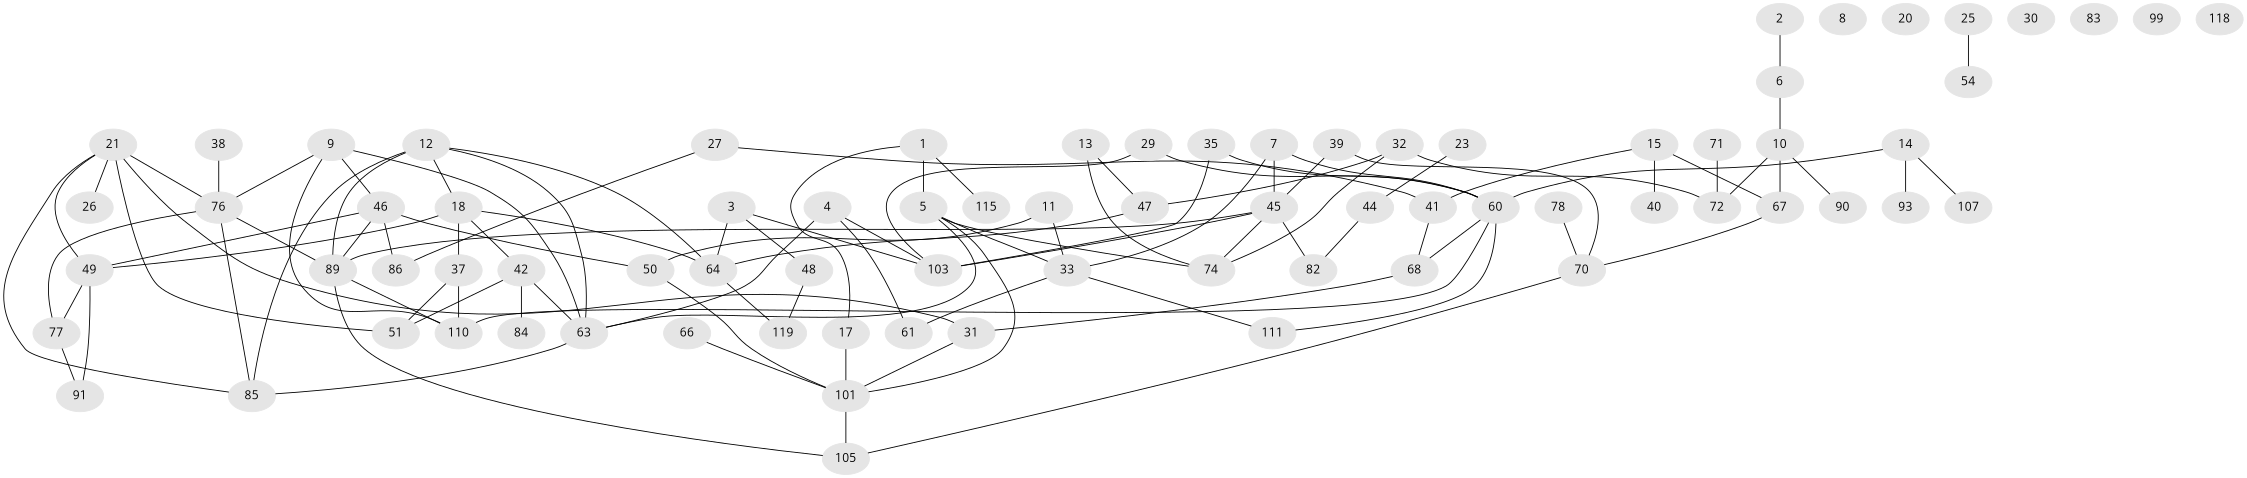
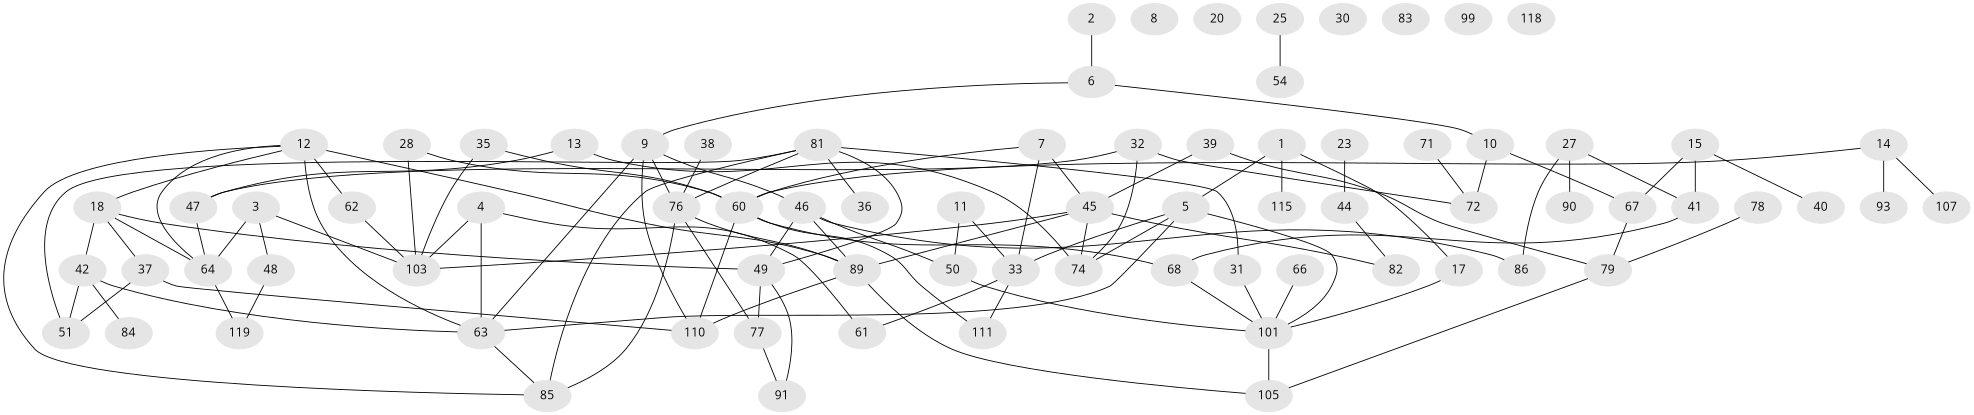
edge "6" -- "9": added
node "21": label "21" -> "81"
node "29": label "29" -> "28"
edge "10" -- "90": now "27" -- "90"
node "26": label "26" -> "36"
node "62": added
node "70": label "70" -> "79"
edge "68" -- "31": now "68" -- "101"
